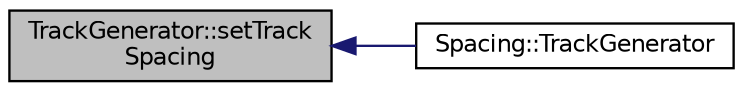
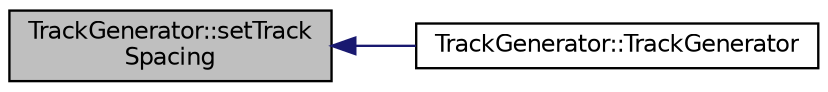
node "Spacing::TrackGenerator": label "Spacing::TrackGenerator" -> "TrackGenerator::TrackGenerator"
